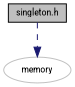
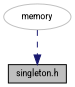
edge "singleton.h" -> "memory": reversed
